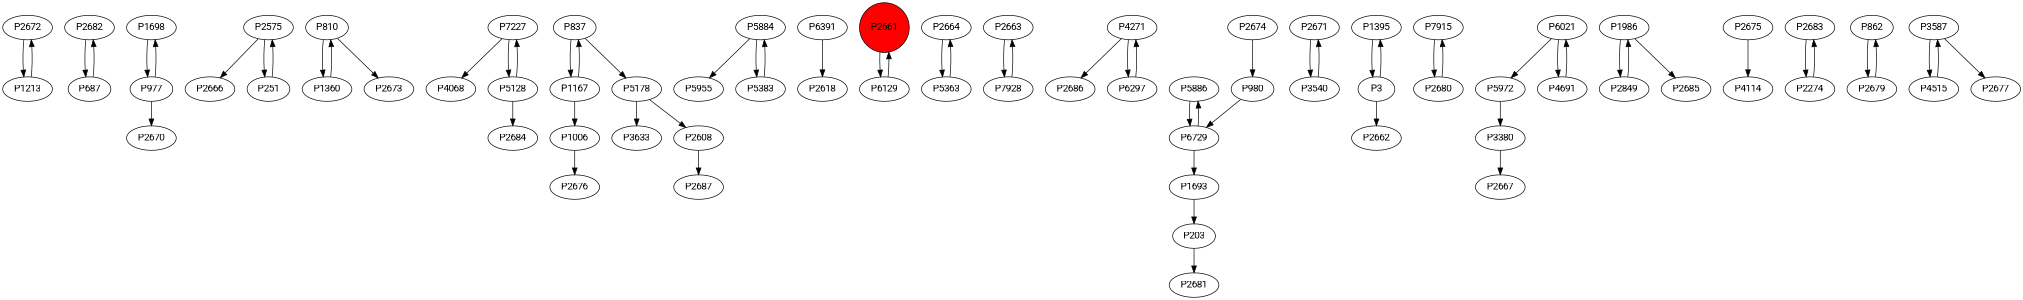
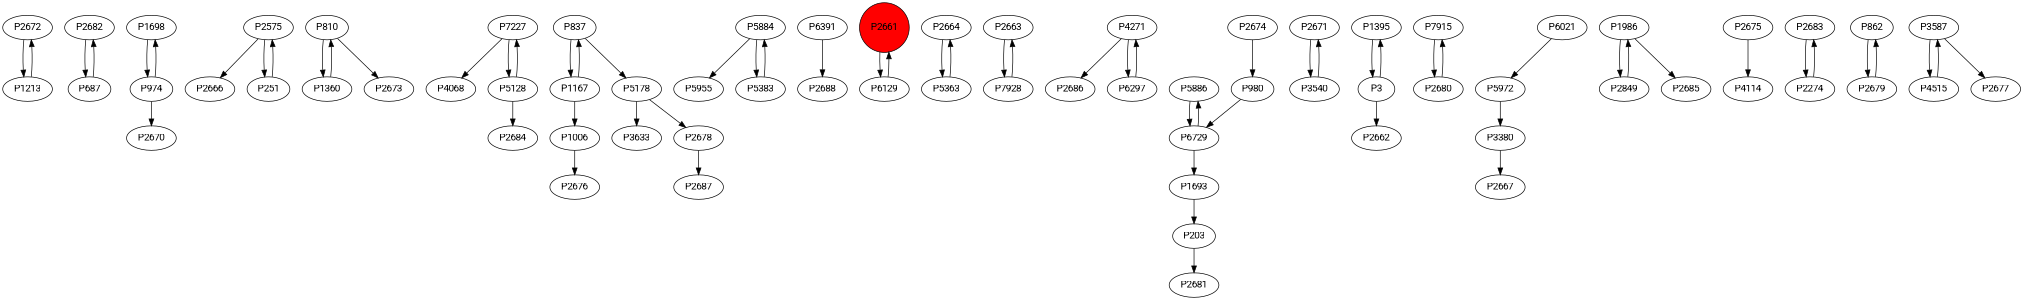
node "P977": label "P977" -> "P974"
node "P2618": label "P2618" -> "P2688"
node "P4691": removed
node "P2608": label "P2608" -> "P2678"
